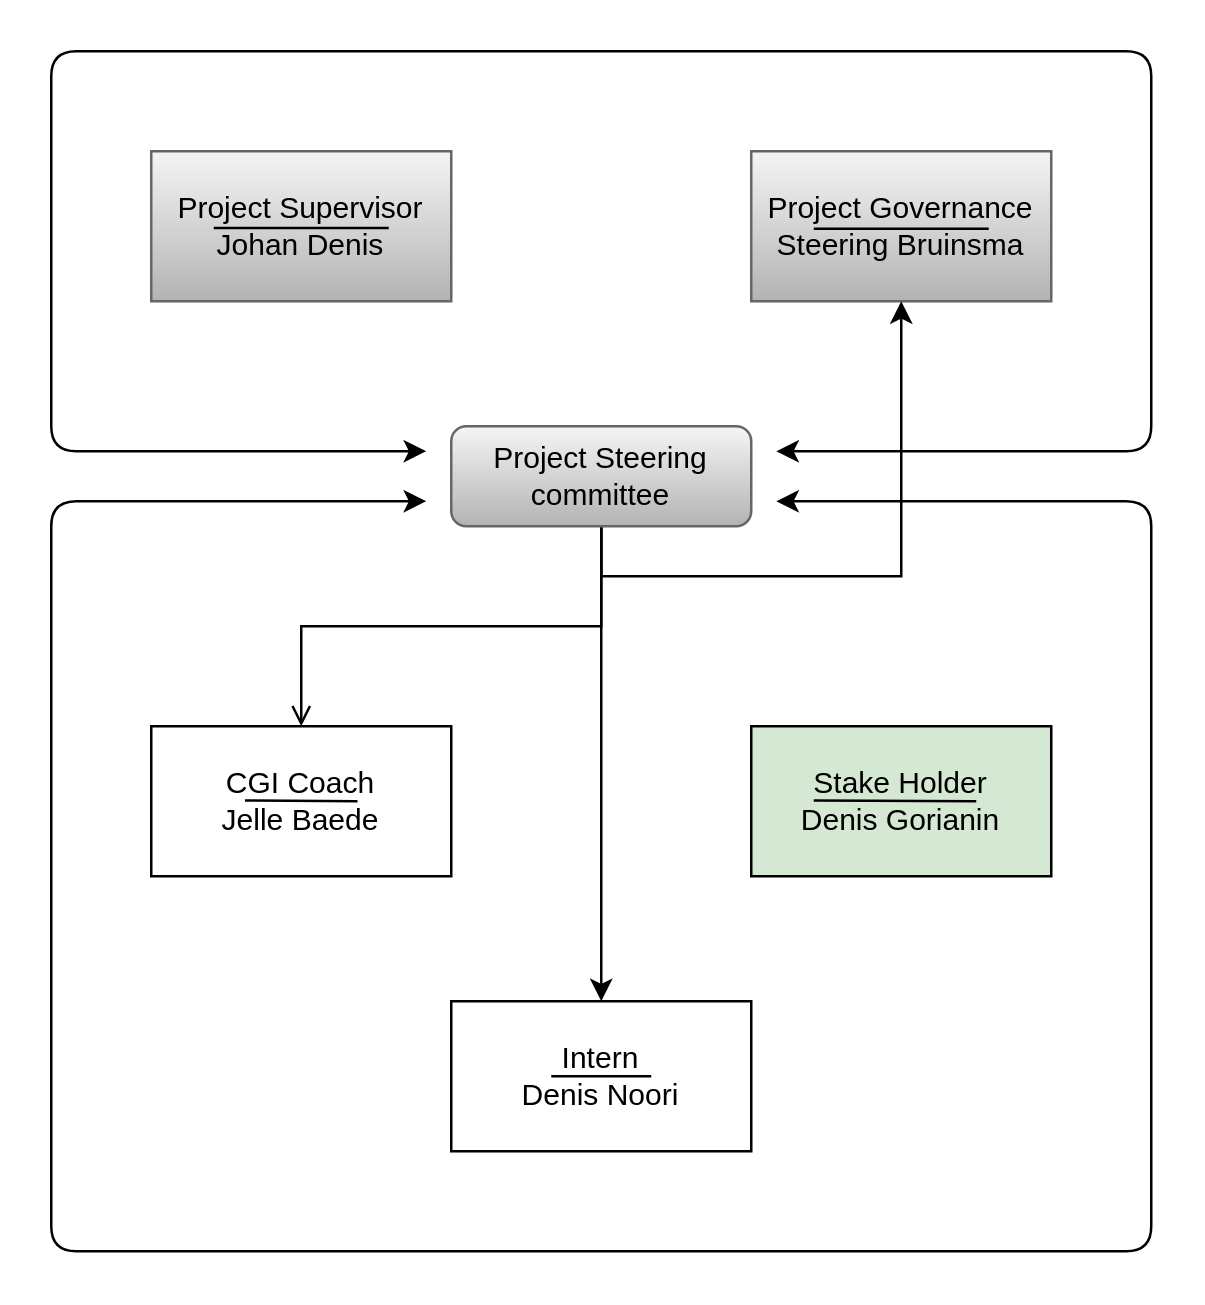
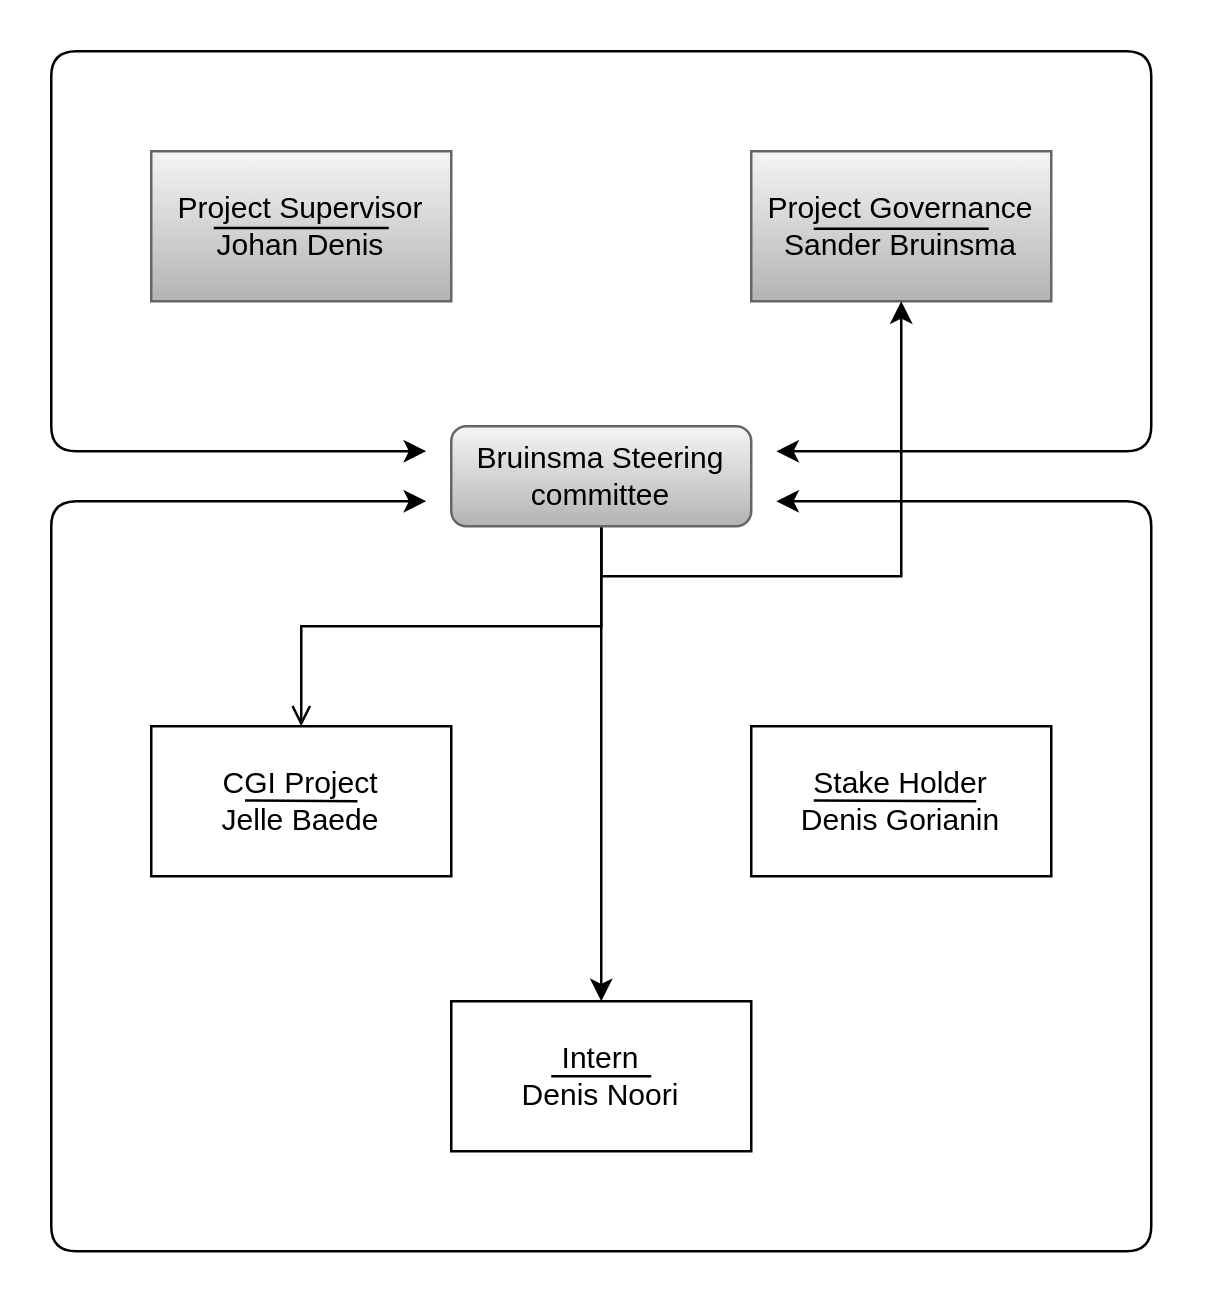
node "Project Governance Steering Bruinsma": label "Project Governance Steering Bruinsma" -> "Project Governance Sander Bruinsma"
node "Project Steering committee": label "Project Steering committee" -> "Bruinsma Steering committee"
node "CGI Coach Jelle Baede": label "CGI Coach Jelle Baede" -> "CGI Project Jelle Baede"
node "Stake Holder Denis Gorianin": fillcolor #d5e8d4 -> #ffffff
